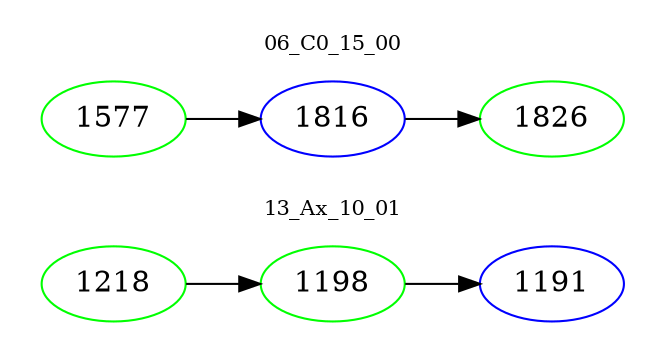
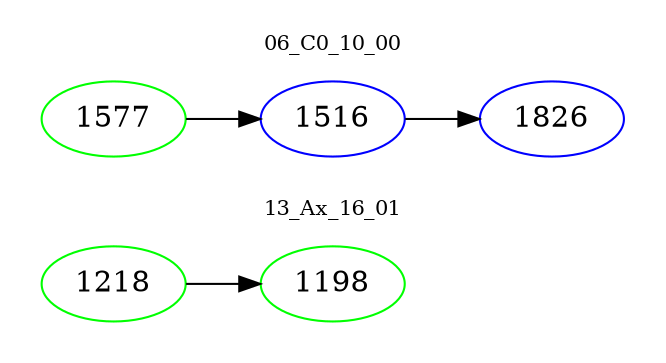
cluster "06_C0_15_00": label "06_C0_15_00" -> "06_C0_10_00"
node "1816": label "1816" -> "1516"
node "1826": color green -> blue
cluster "13_Ax_10_01": label "13_Ax_10_01" -> "13_Ax_16_01"
node "1191": removed
